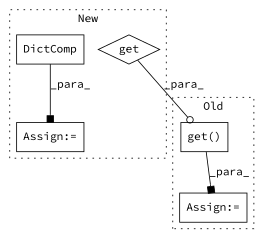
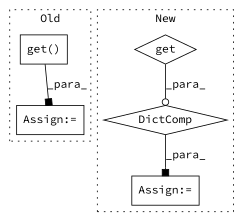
node "DictComp": shape box -> diamond
edge "get" -> "get()": now "get" -> "DictComp"
